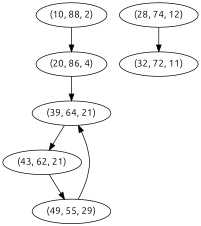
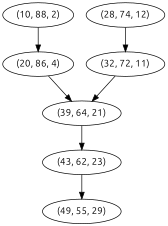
node "(43, 62, 21)": label "(43, 62, 21)" -> "(43, 62, 23)"
edge "(49, 55, 29)" -> "(39, 64, 21)": now "(32, 72, 11)" -> "(39, 64, 21)"
